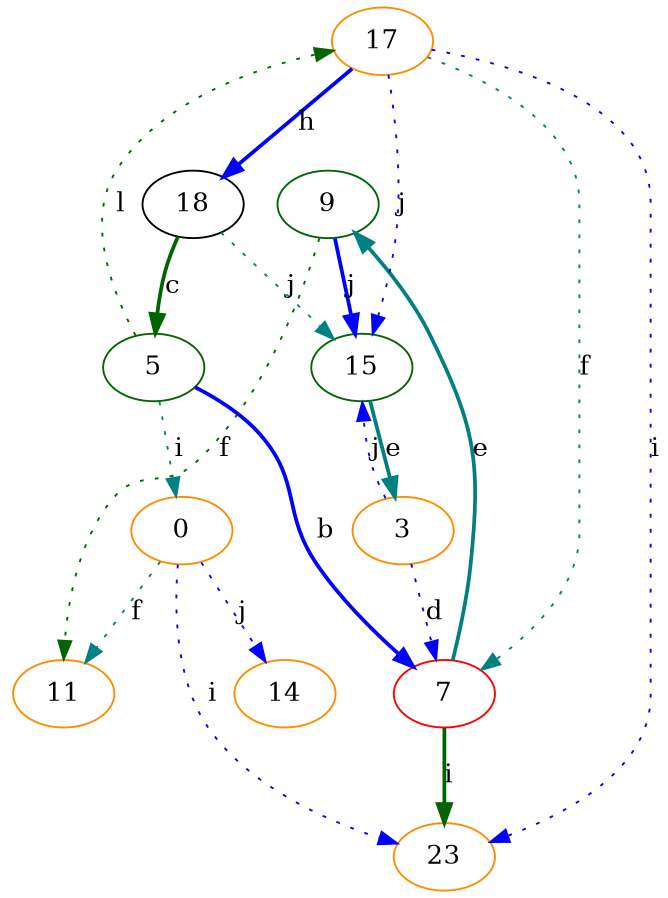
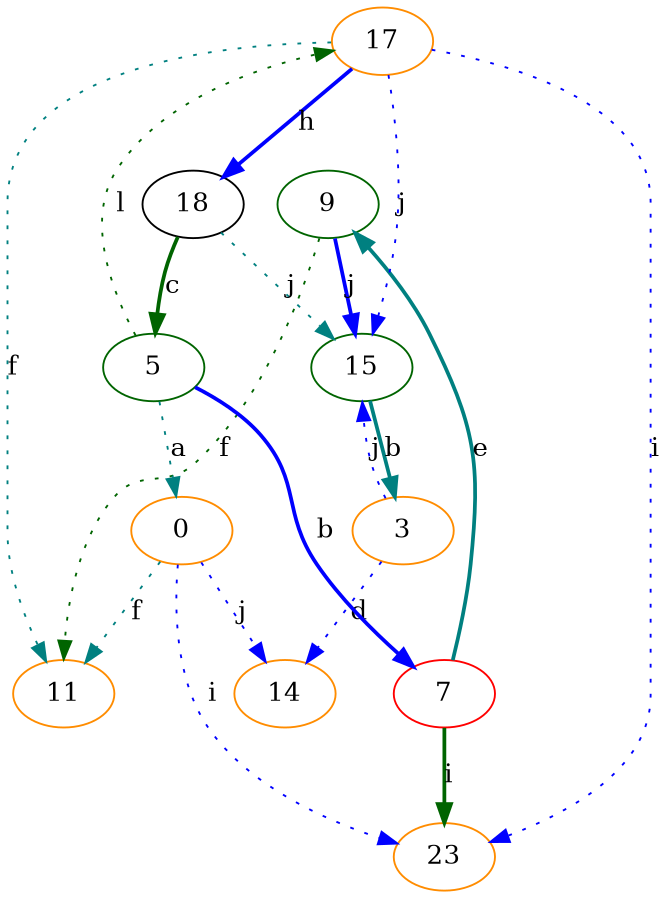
edge "17" -> "7": now "17" -> "11"
edge "5" -> "0": label "i" -> "a"
edge "15" -> "3": label "e" -> "b"
edge "3" -> "7": now "3" -> "14"
